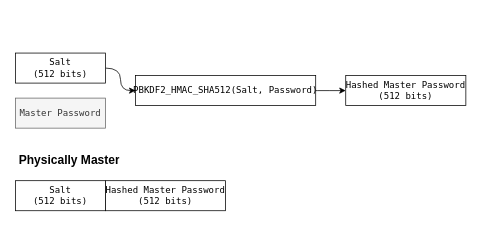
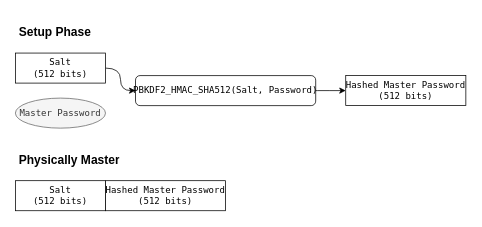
node "Setup Phase": added
node "PBKDF2_HMAC_SHA512(Salt, Password)": shape rectangle -> rounded rectangle
node "Master Password": shape rectangle -> ellipse
